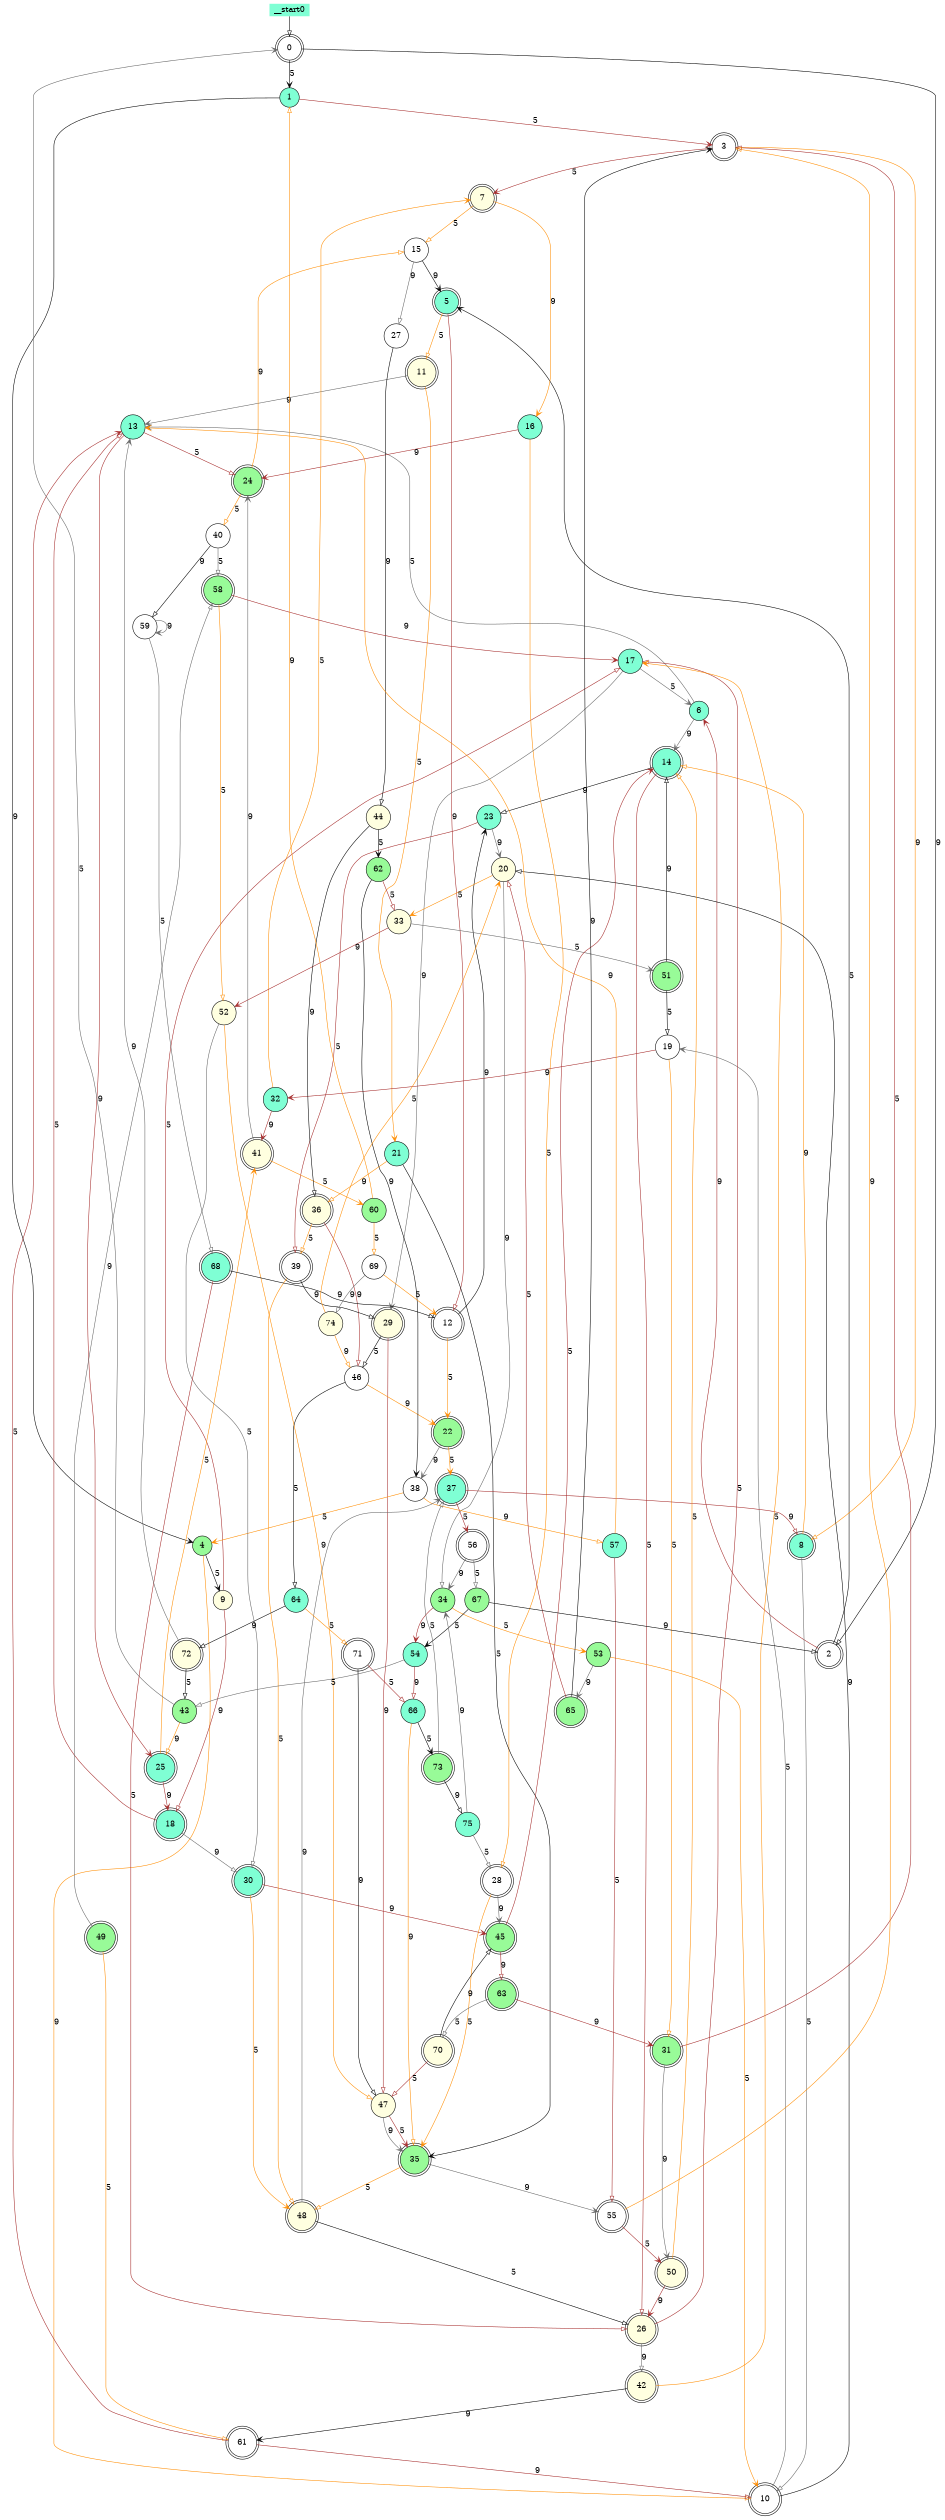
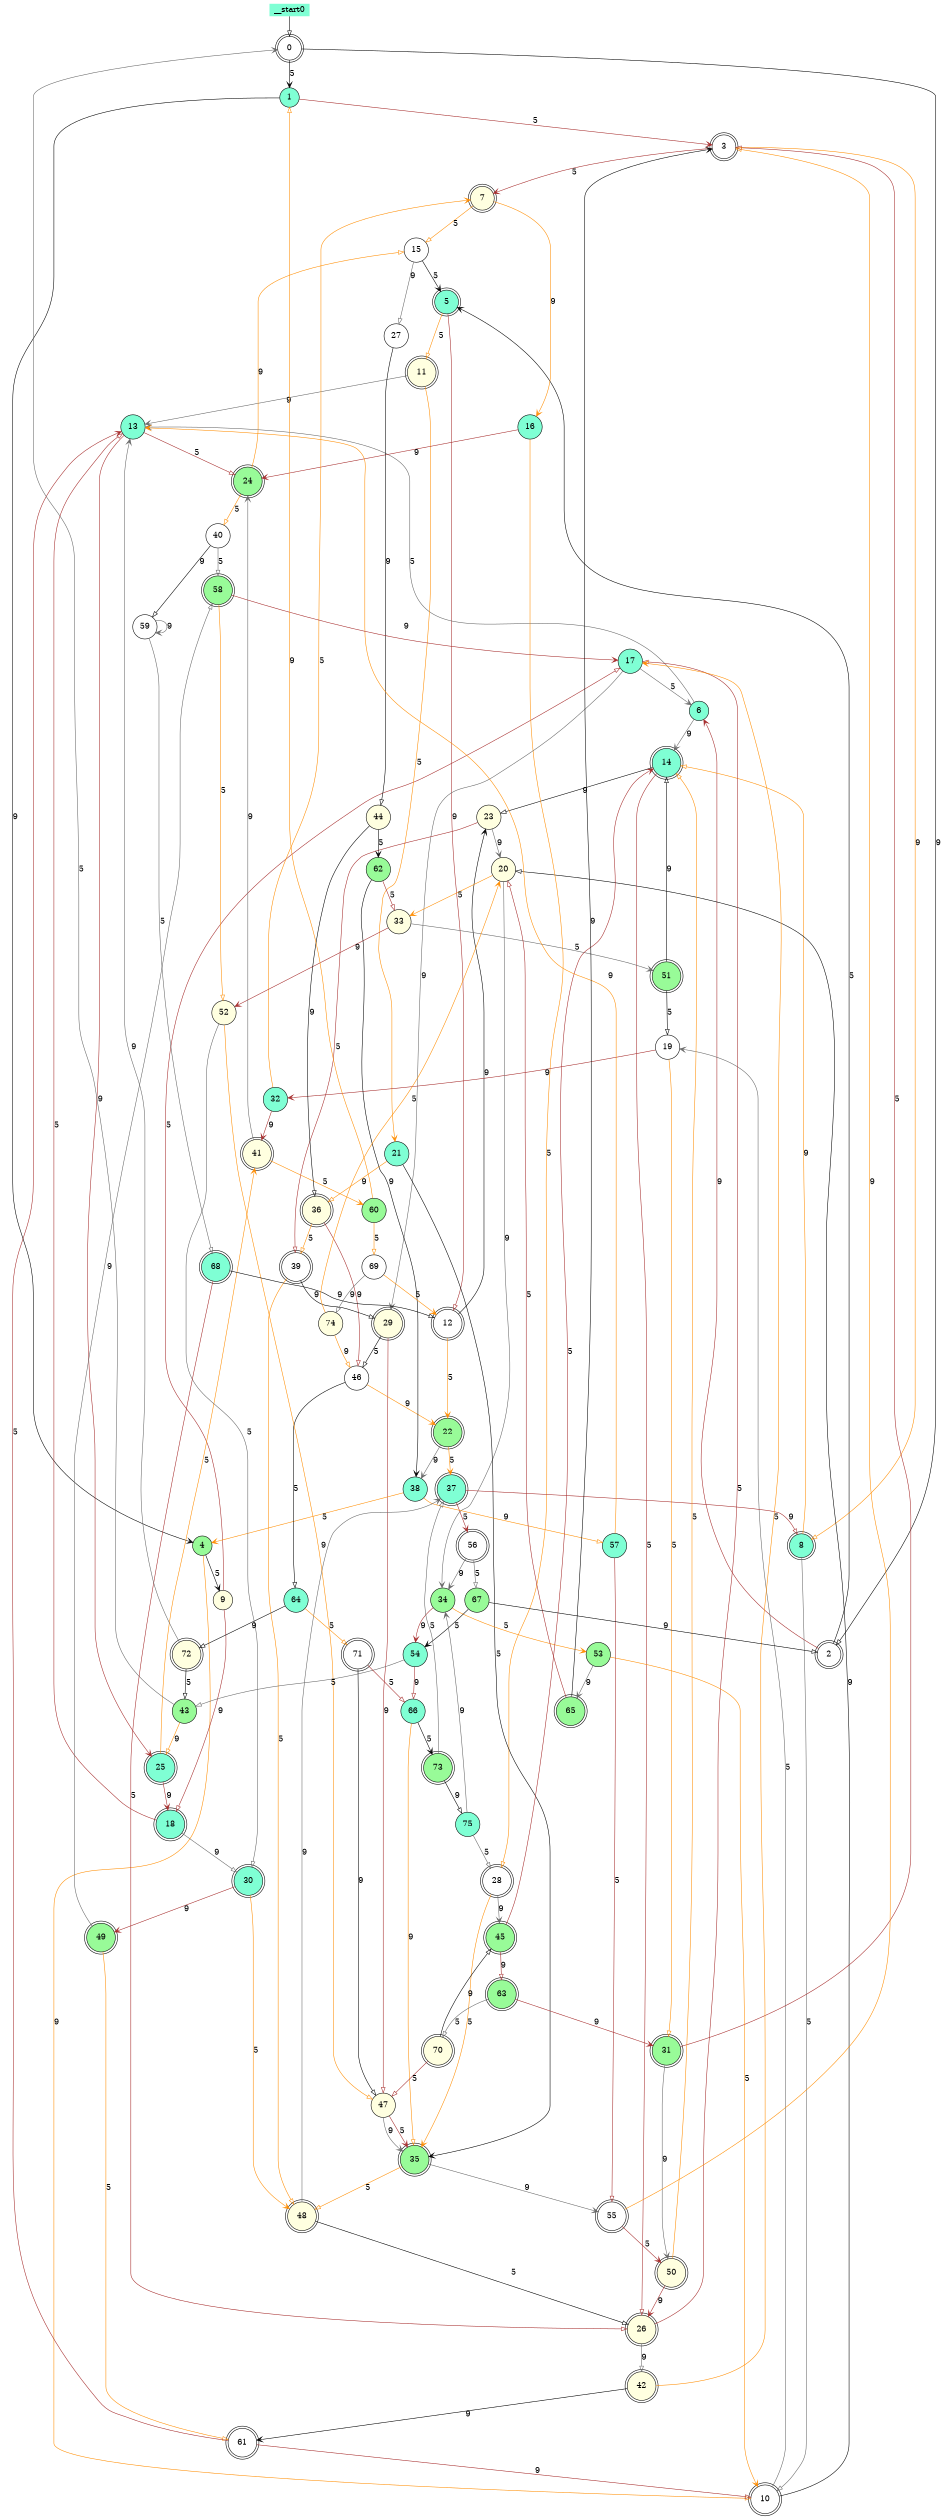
edge "15" -> "5": label "9" -> "5"
node "23": fillcolor aquamarine -> lightyellow
edge "20" -> "34": arrowhead onormal -> vee
node "38": fillcolor white -> aquamarine
edge "30" -> "45": now "30" -> "49"
